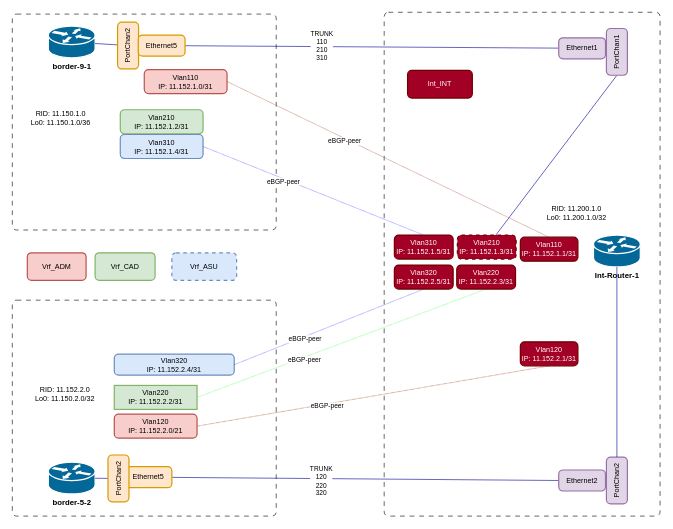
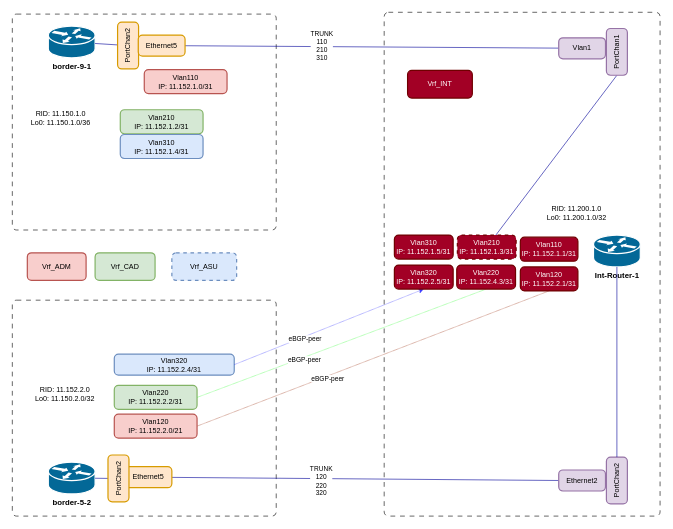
node "Ethernet1": label "Ethernet1" -> "Vlan1"
node "Int_INT": label "Int_INT" -> "Vrf_INT"
edge "Vlan110 IP: 11.152.1.0/31" -- "Vlan110 IP: 11.152.1.1/31": removed, label "eBGP-peer"
edge "Vlan310 IP: 11.152.1.4/31" -- "Vlan310 IP: 11.152.1.5/31": removed, label "eBGP-peer"
node "Vlan220 IP: 11.152.2.3/31": label "Vlan220 IP: 11.152.2.3/31" -> "Vlan220 IP: 11.152.4.3/31"
edge "Vlan320 IP: 11.152.2.5/31" -- "Vlan320 IP: 11.152.2.4/31": arrowhead none -> classic
node "Vlan120 IP: 11.152.2.1/31": moved (549, 354) -> (549, 279)
node "Vlan220 IP: 11.152.2.2/31": shape rectangle -> rounded rectangle
